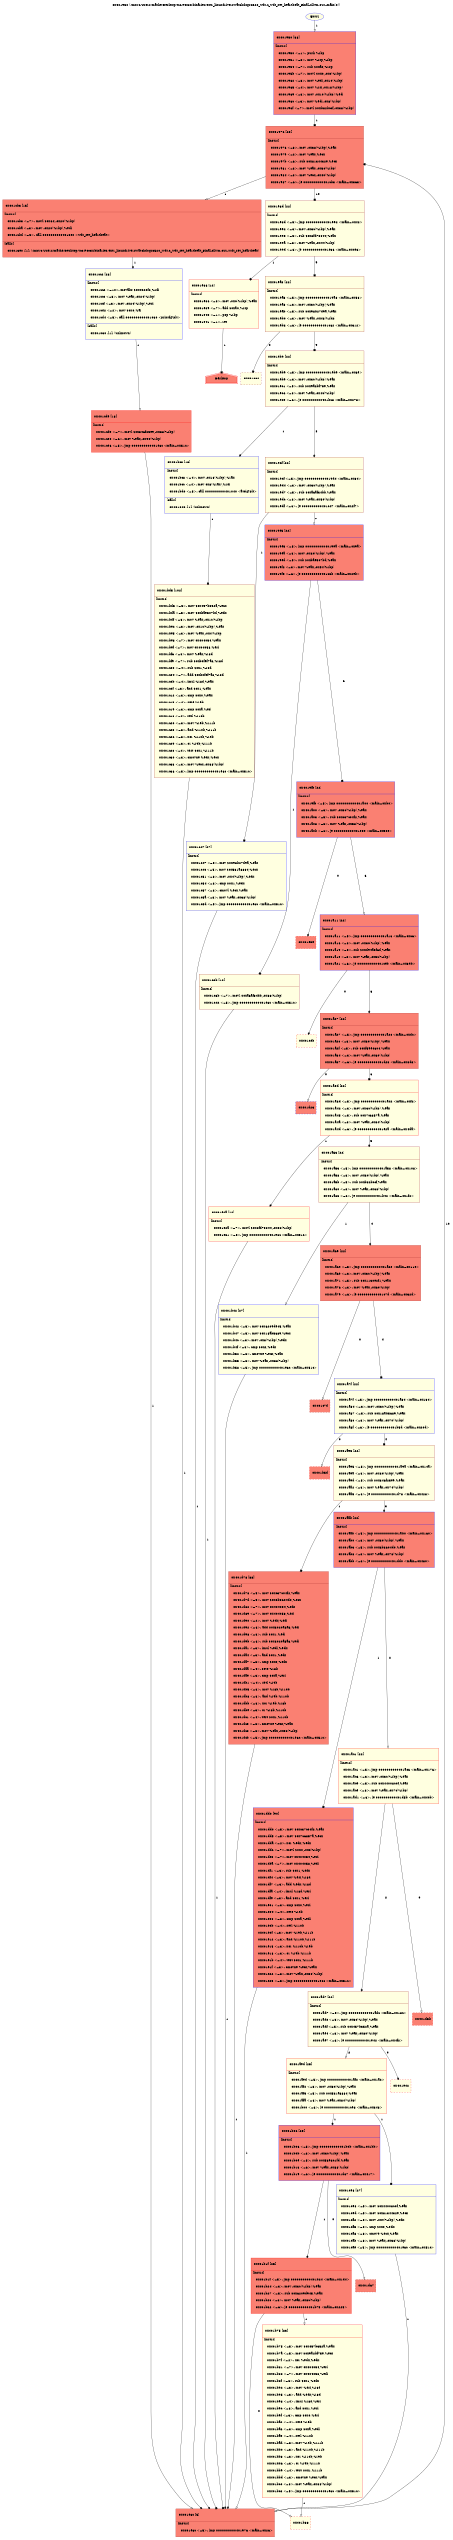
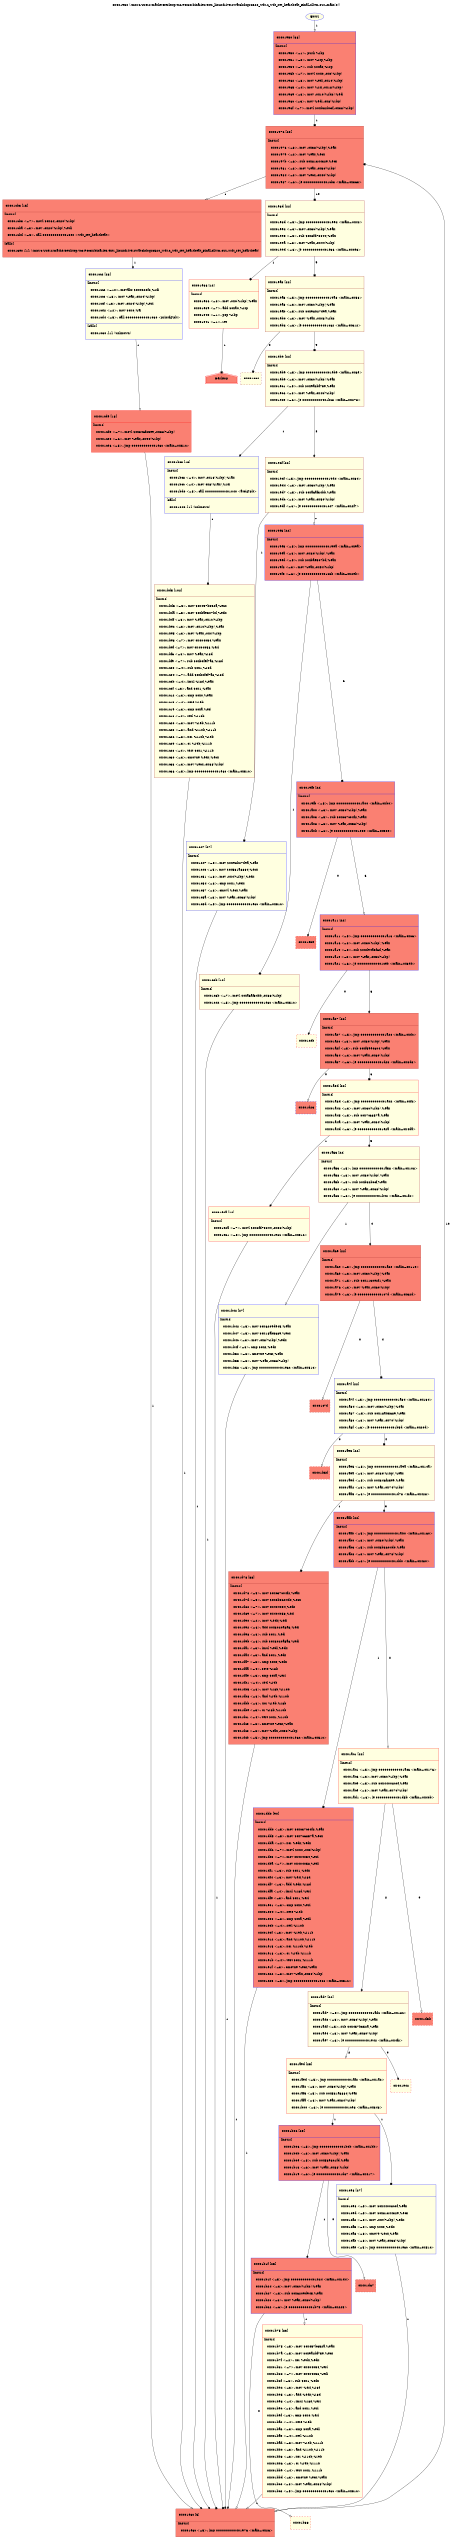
node "0x401b1f [25]": color red -> blue
edge "0x401b75 [83]" -> "0x401b38": now "0x401b75 [83]" -> "0x401e6c [5]"
